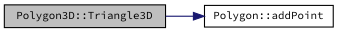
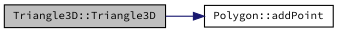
node "Polygon3D::Triangle3D": label "Polygon3D::Triangle3D" -> "Triangle3D::Triangle3D"
